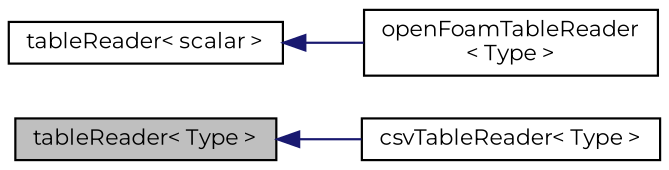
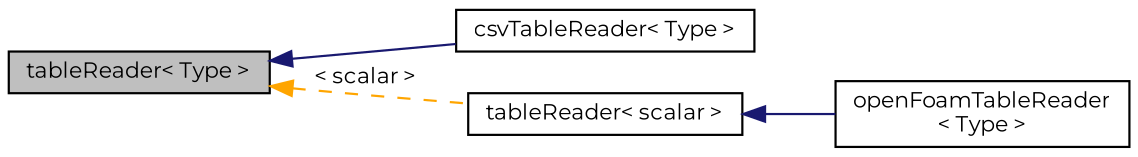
edge "tableReader< scalar >" -> "tableReader< Type >": added, label "< scalar >"
